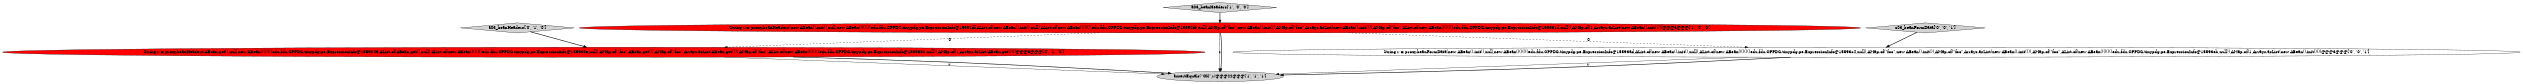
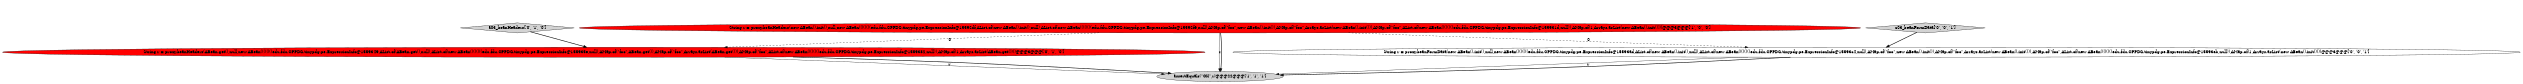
node "a03_beanHeaders['1', '0', '0']": removed
